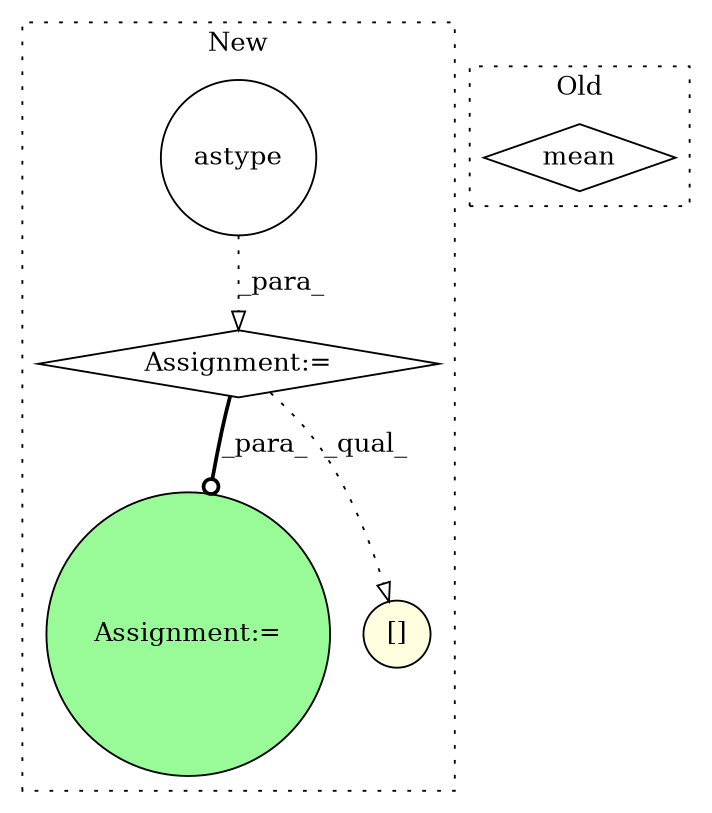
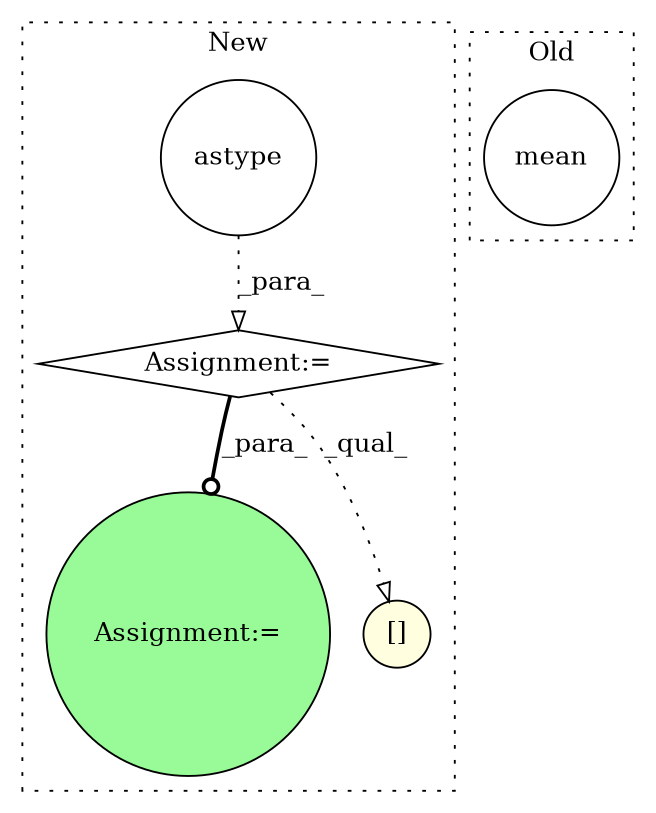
node "mean": shape diamond -> circle
